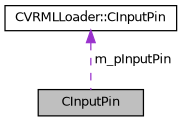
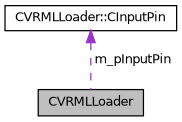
node "CInputPin": label "CInputPin" -> "CVRMLLoader"
